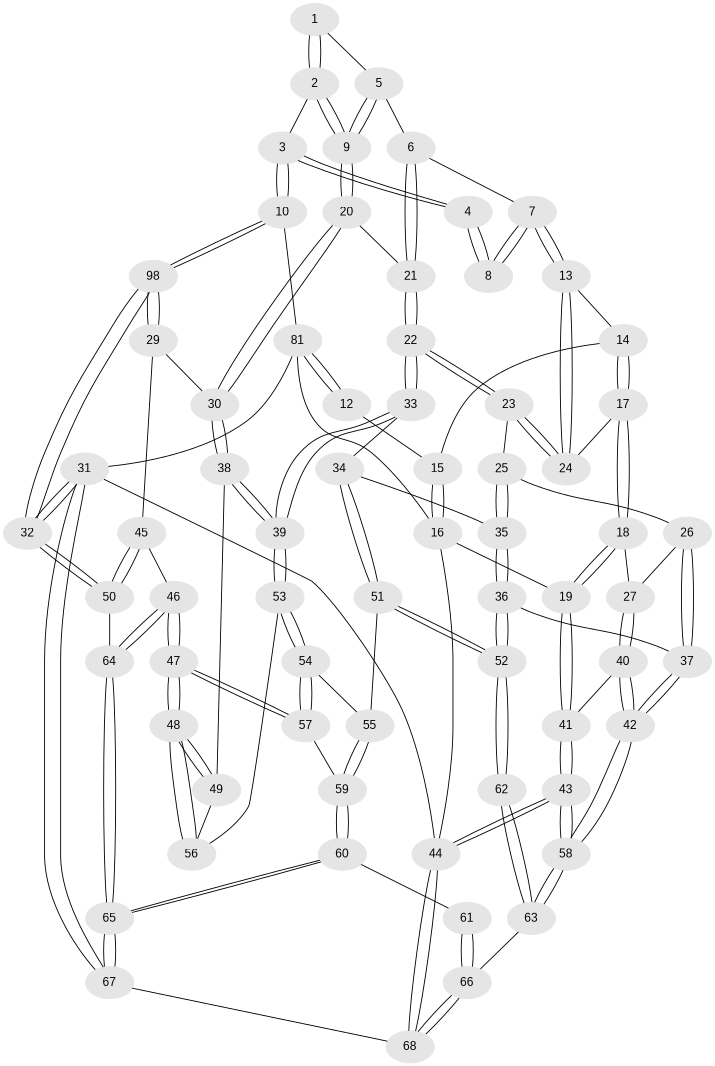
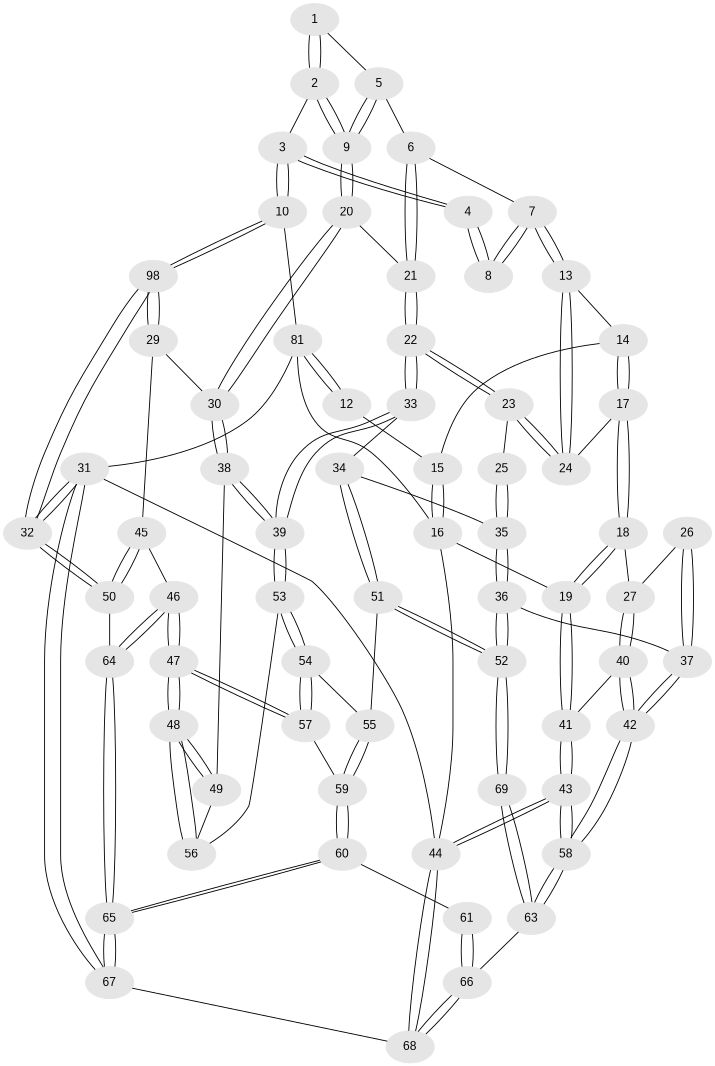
edge "25" -- "26": removed
node "62": label "62" -> "69"
